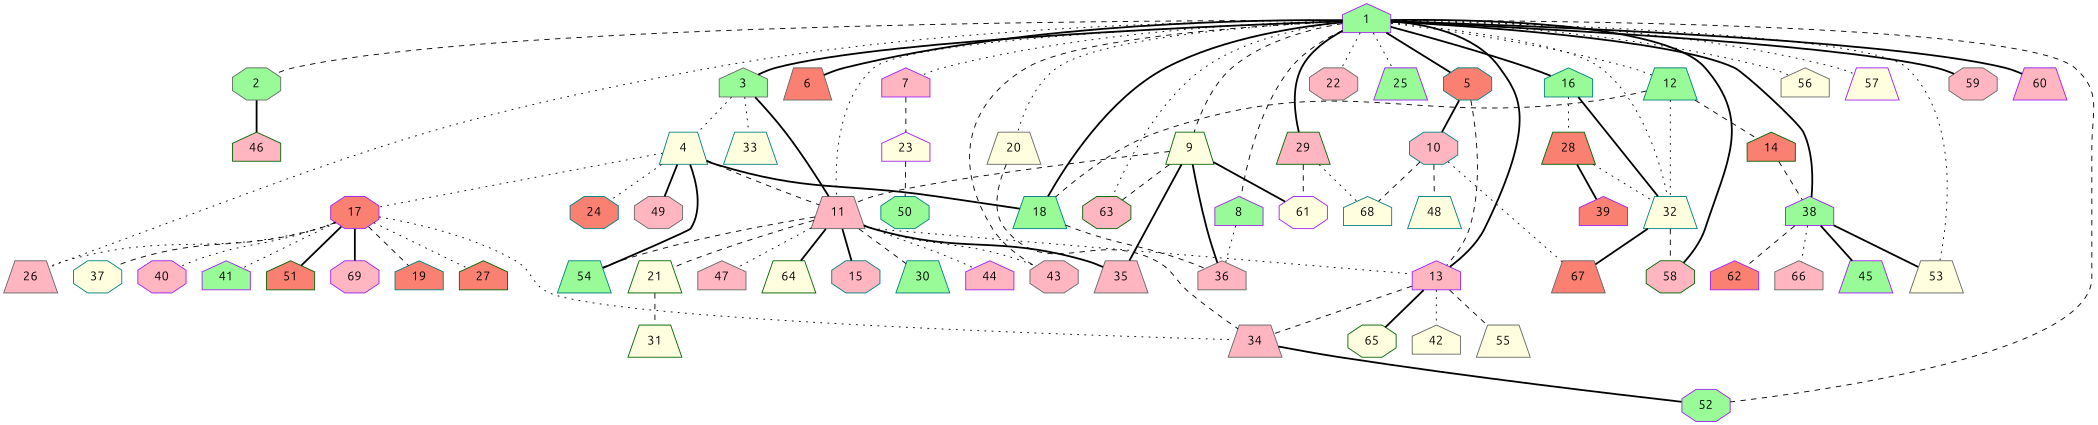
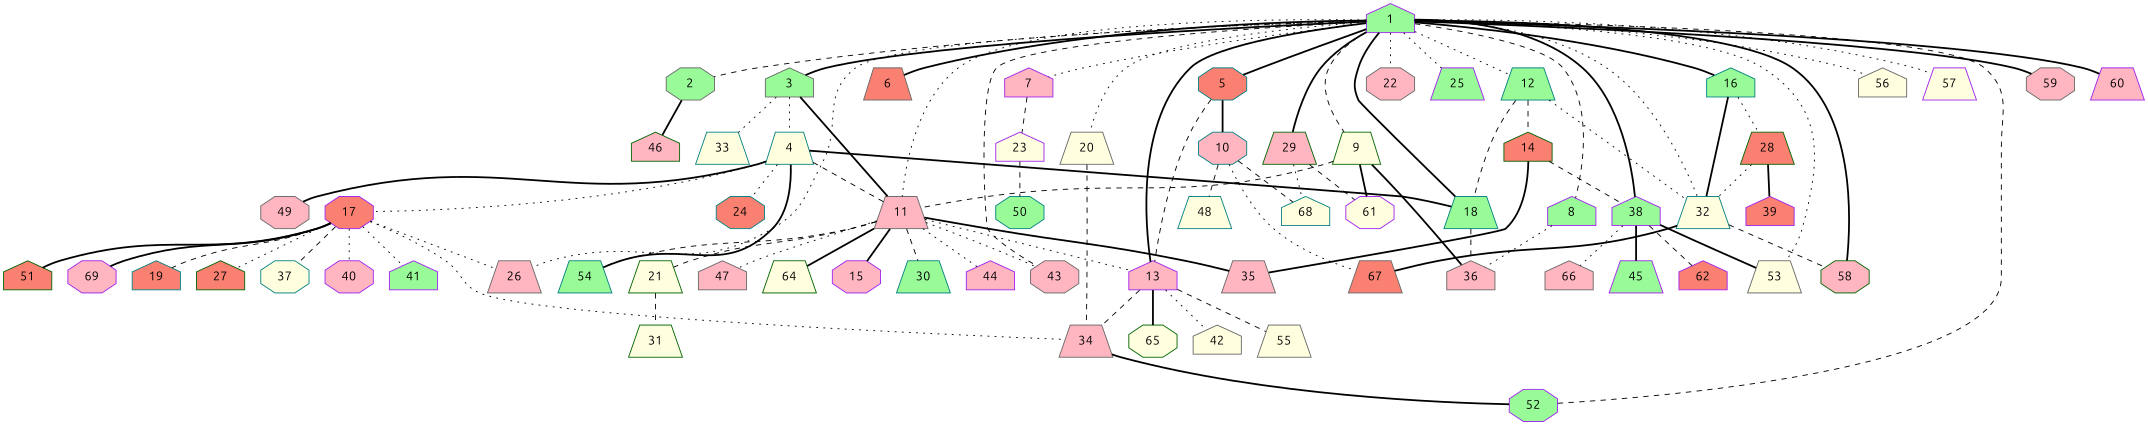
node "63": removed
edge "9" -- "35": now "14" -- "35"
node "15": color teal -> purple
